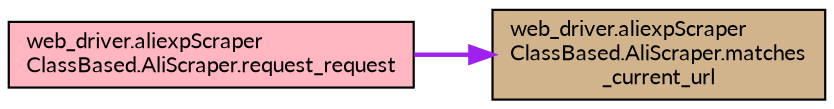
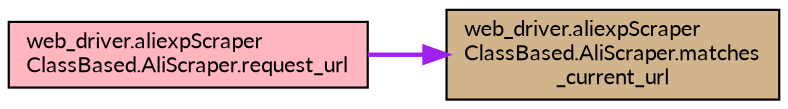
node "web_driver.aliexpScraper ClassBased.AliScraper.request_request": label "web_driver.aliexpScraper ClassBased.AliScraper.request_request" -> "web_driver.aliexpScraper ClassBased.AliScraper.request_url"
